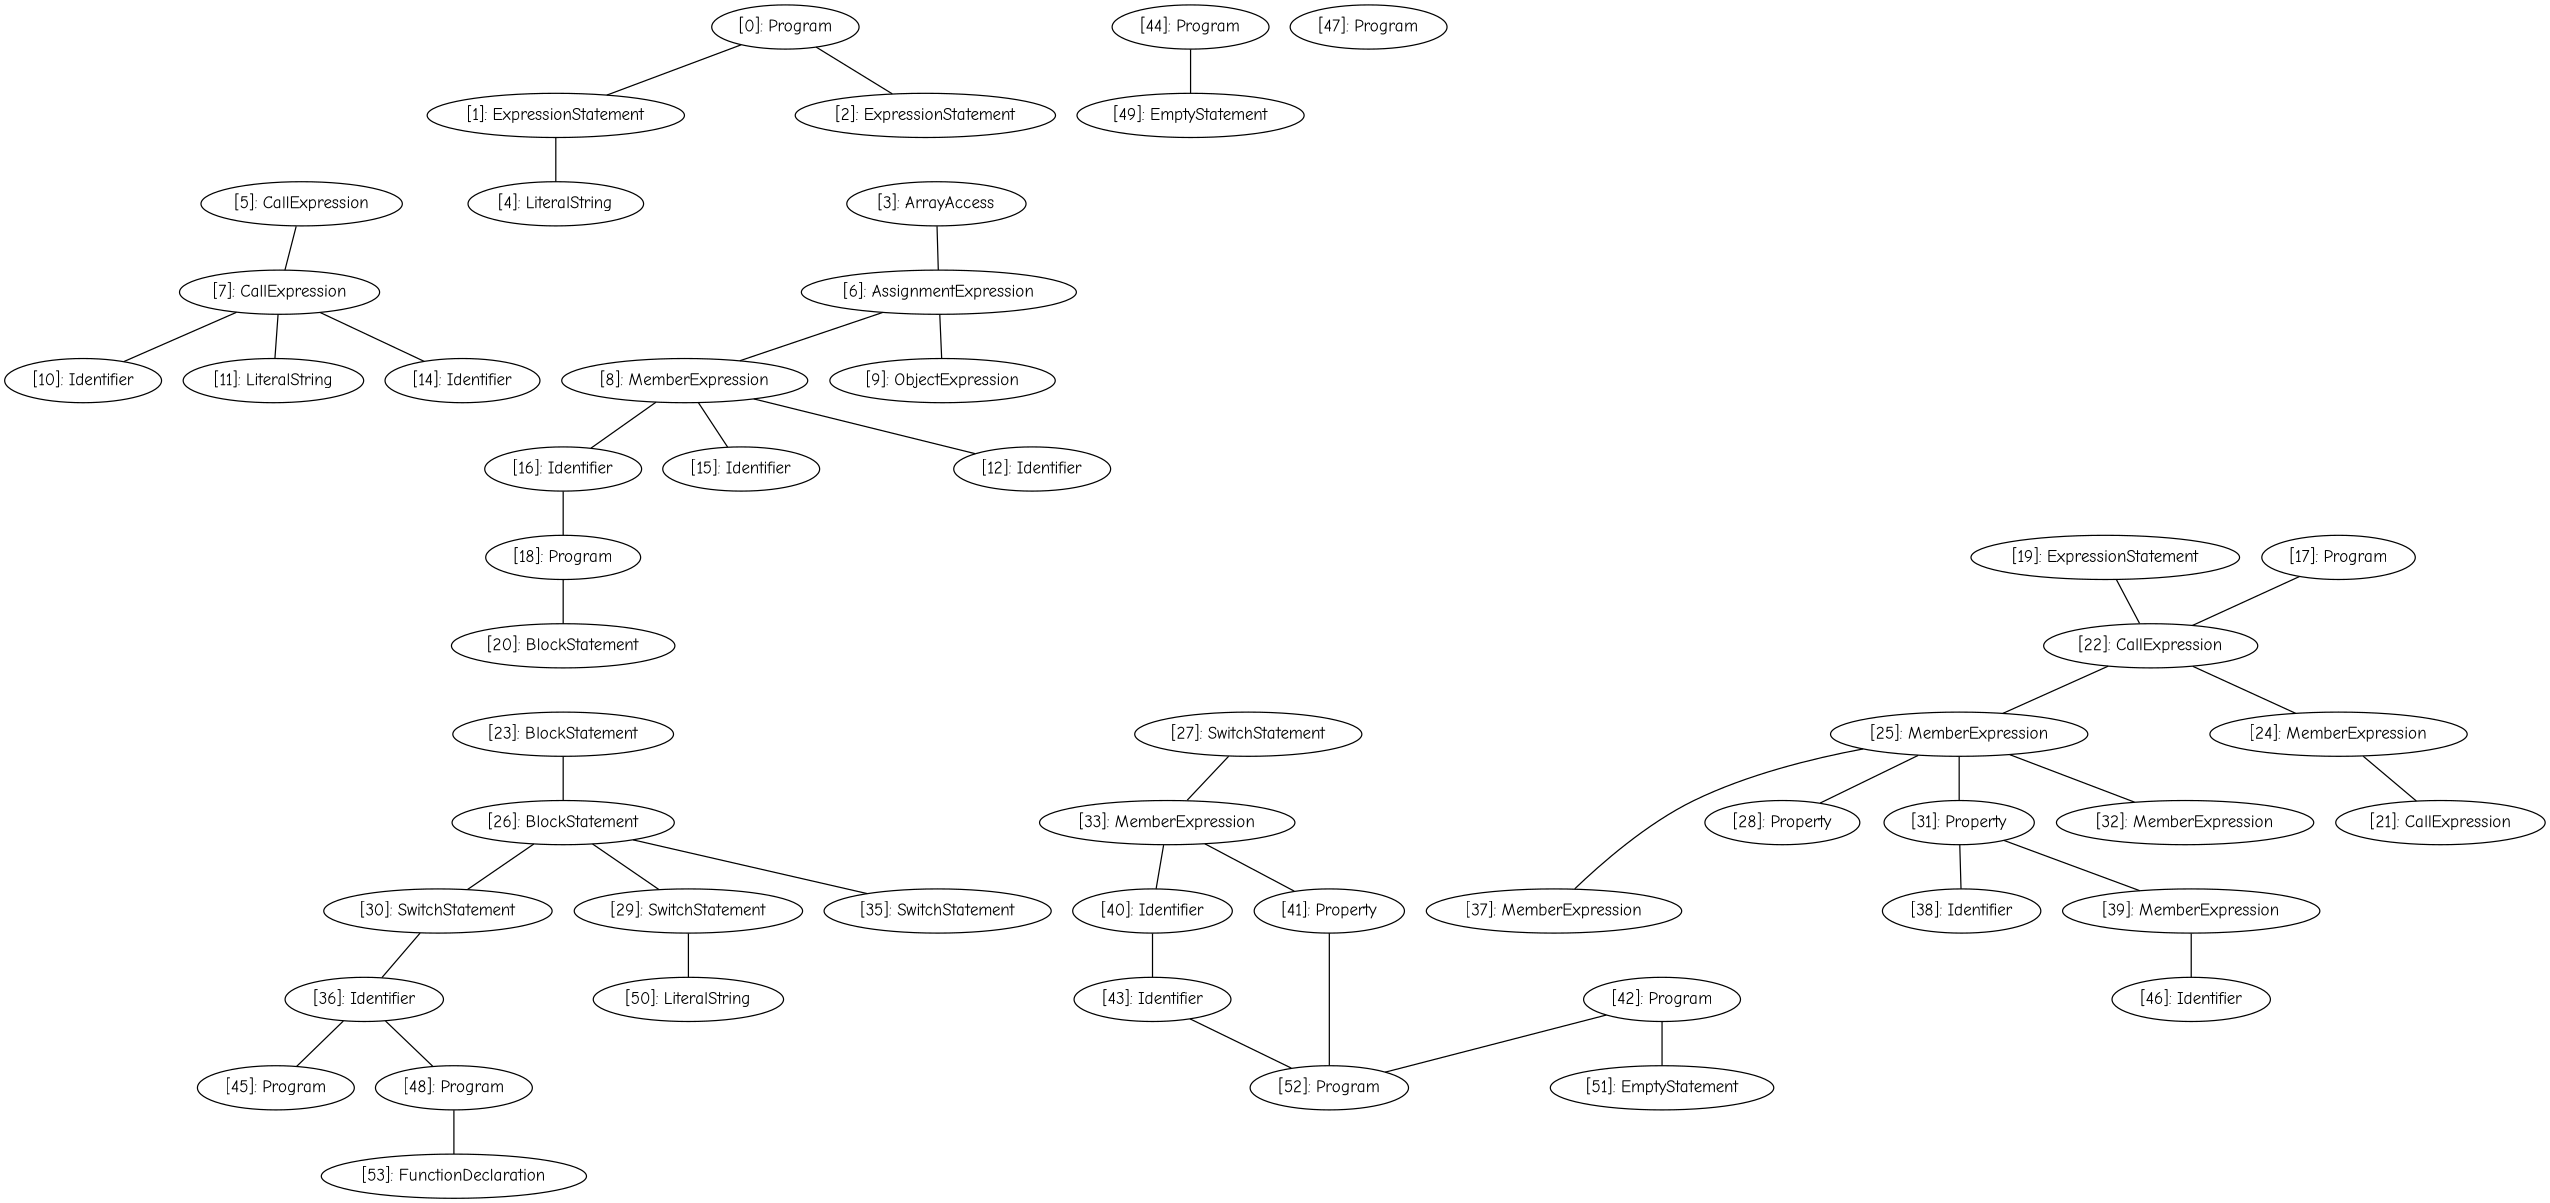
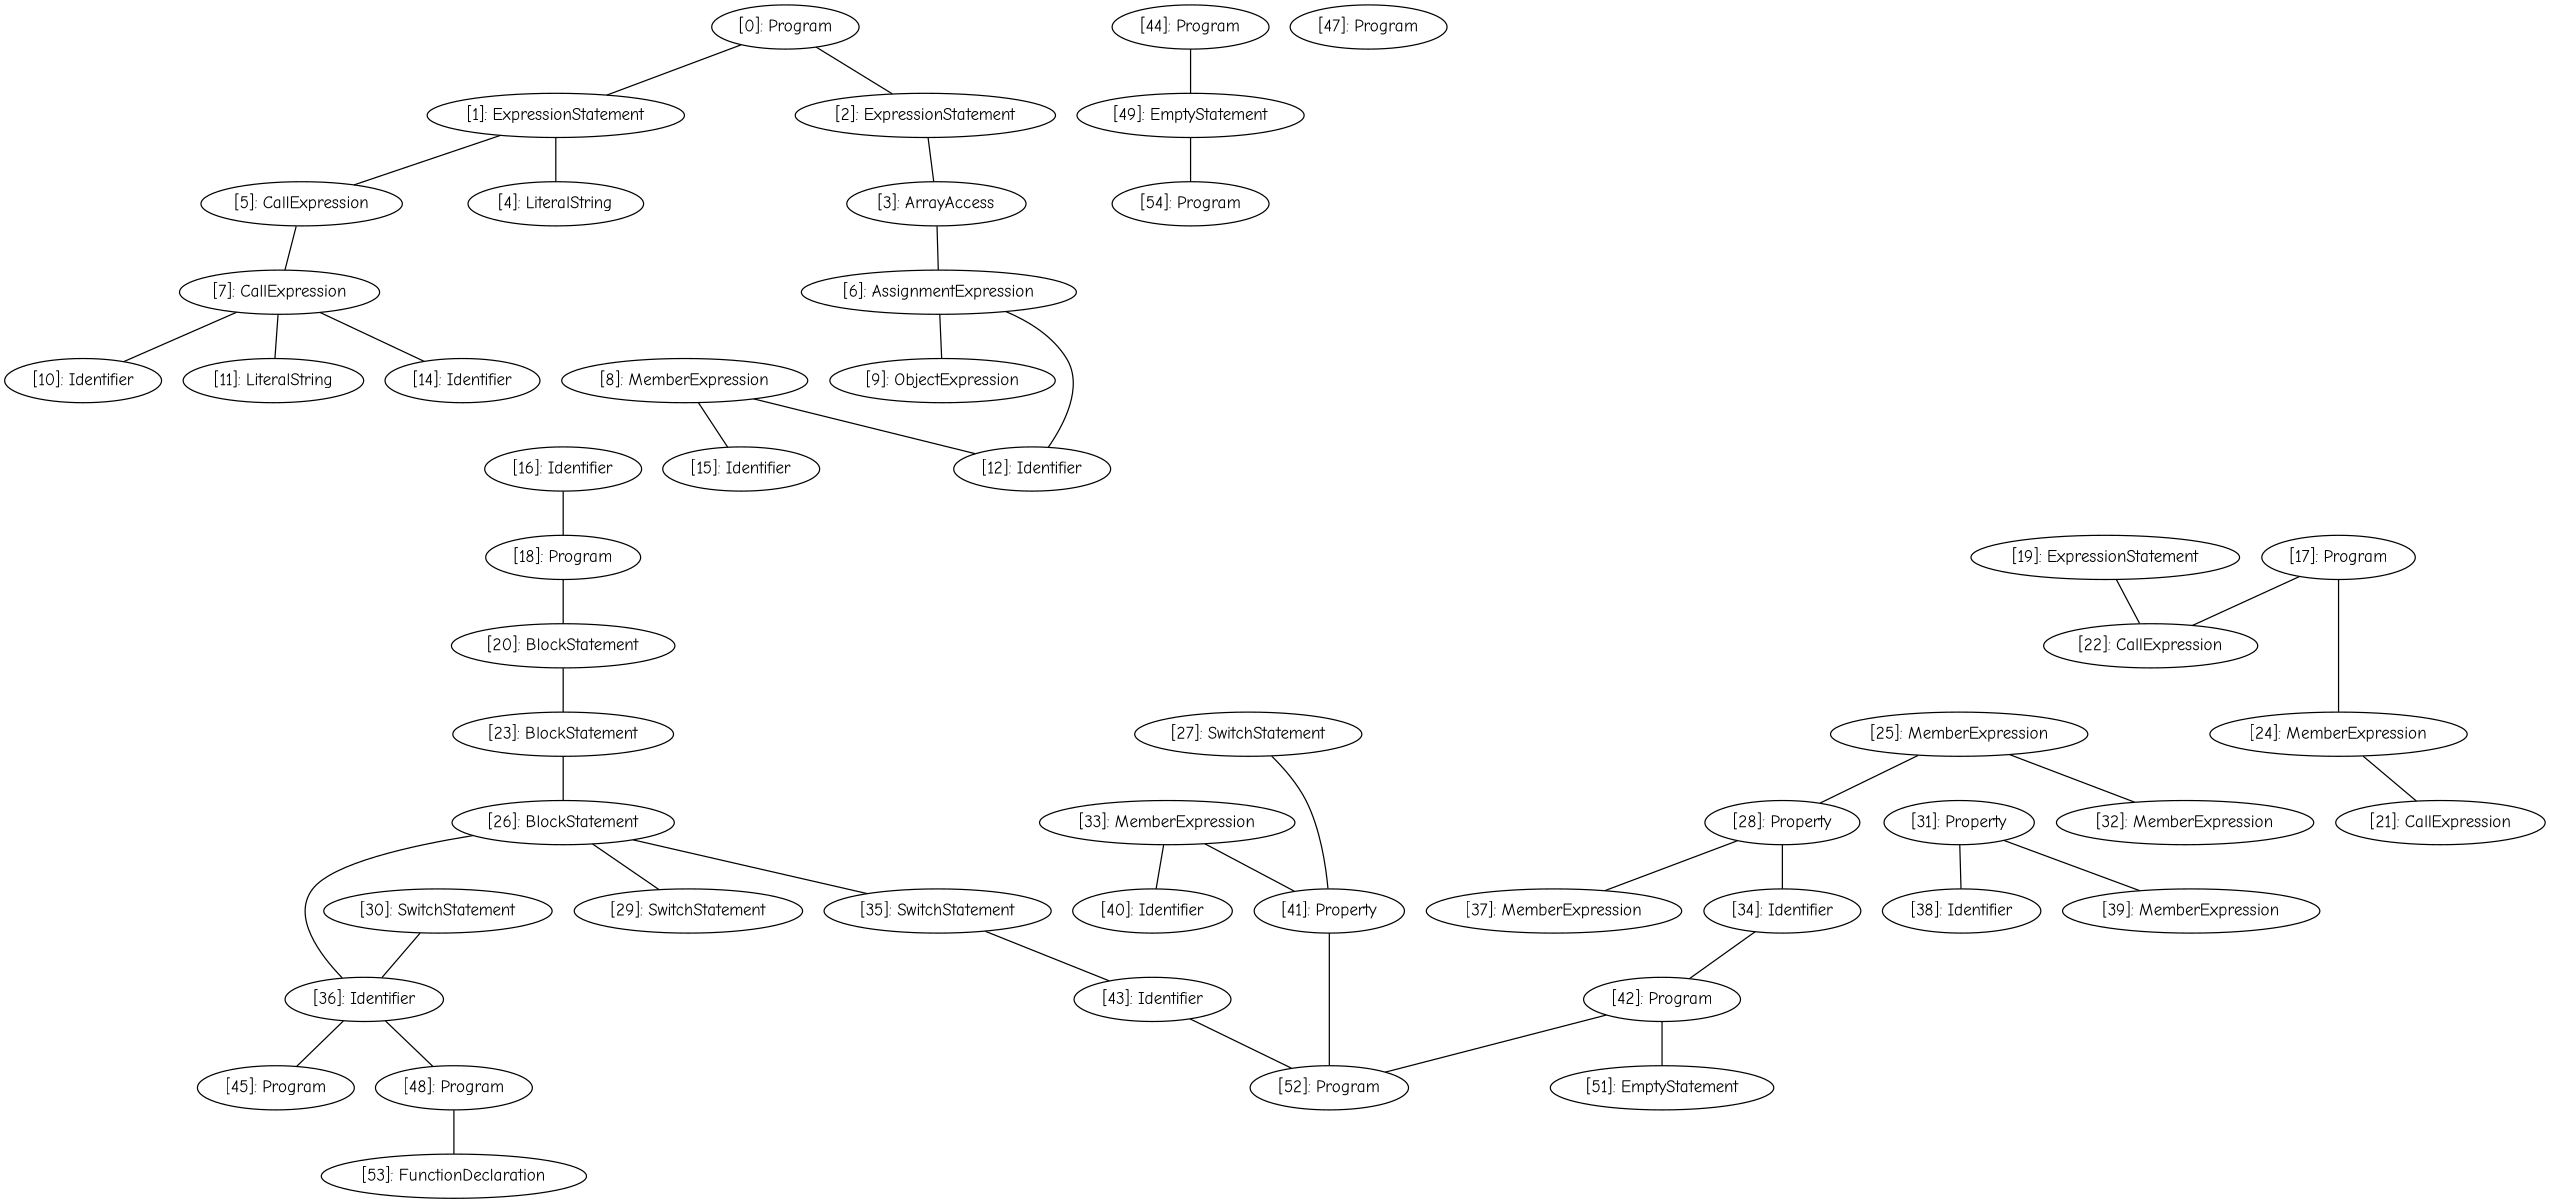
edge "[1]: ExpressionStatement" -- "[5]: CallExpression": added
edge "[2]: ExpressionStatement" -- "[3]: ArrayAccess": added
node "[54]: Program": added
edge "[6]: AssignmentExpression" -- "[8]: MemberExpression": now "[6]: AssignmentExpression" -- "[12]: Identifier"
edge "[8]: MemberExpression" -- "[16]: Identifier": removed
edge "[20]: BlockStatement" -- "[23]: BlockStatement": added
edge "[22]: CallExpression" -- "[25]: MemberExpression": removed
edge "[22]: CallExpression" -- "[24]: MemberExpression": now "[17]: Program" -- "[24]: MemberExpression"
edge "[27]: SwitchStatement" -- "[33]: MemberExpression": now "[27]: SwitchStatement" -- "[41]: Property"
edge "[25]: MemberExpression" -- "[31]: Property": removed
edge "[25]: MemberExpression" -- "[37]: MemberExpression": now "[28]: Property" -- "[37]: MemberExpression"
edge "[26]: BlockStatement" -- "[30]: SwitchStatement": now "[26]: BlockStatement" -- "[36]: Identifier"
node "[34]: Identifier": added
edge "[40]: Identifier" -- "[43]: Identifier": now "[35]: SwitchStatement" -- "[43]: Identifier"
node "[50]: LiteralString": removed
node "[46]: Identifier": removed
